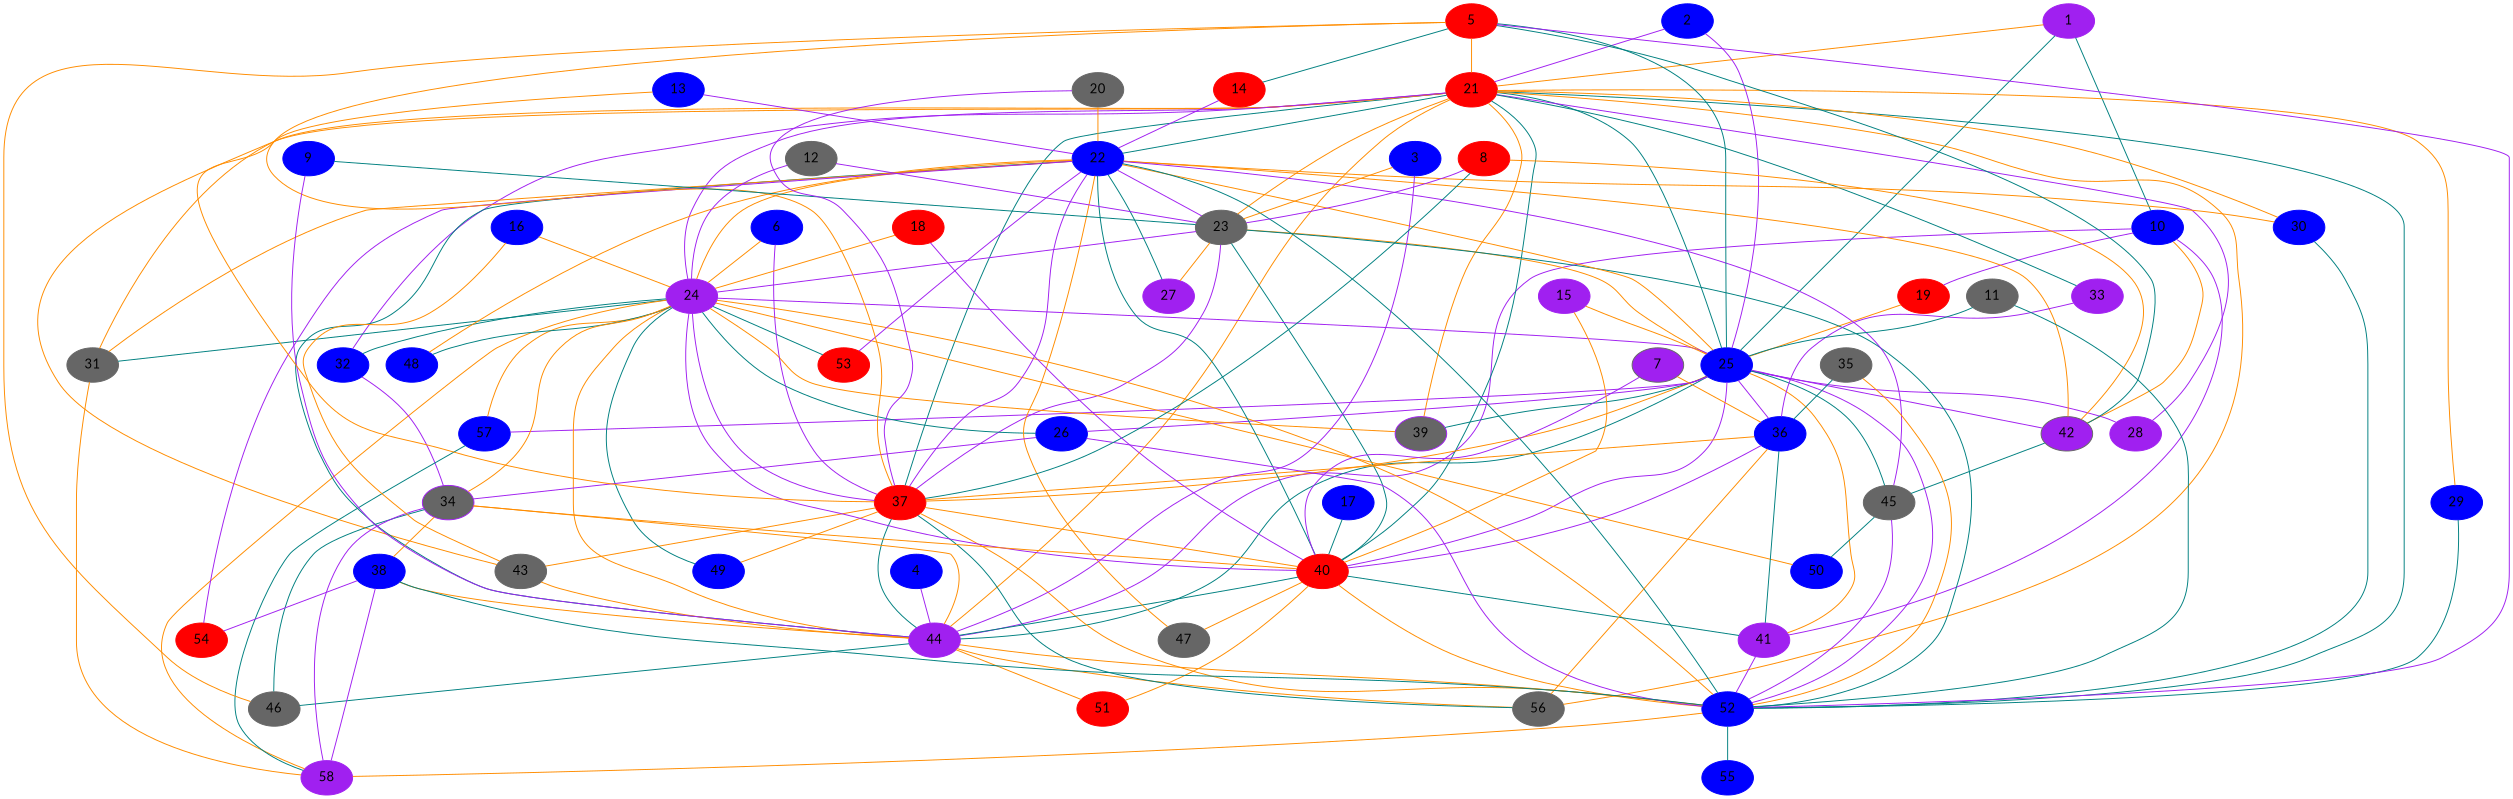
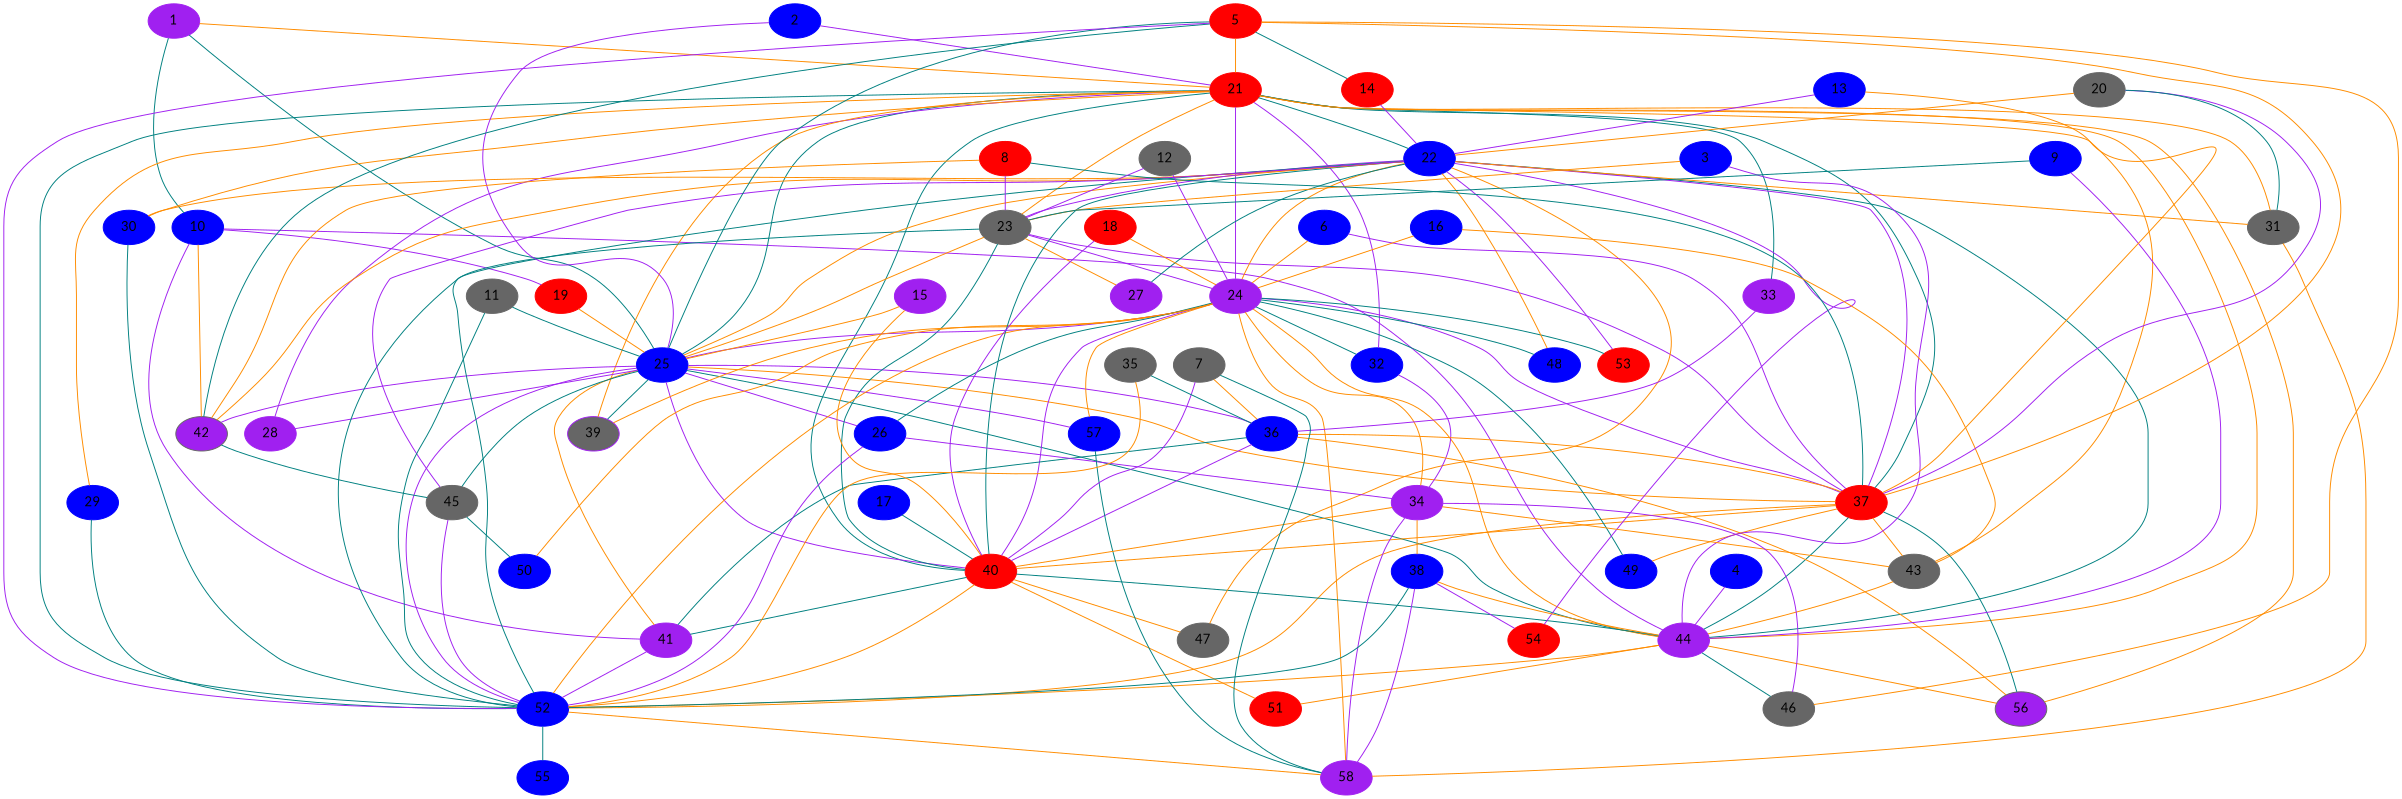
edge "24" -- "31": now "20" -- "31"
node "7": fillcolor purple -> gray40
node "34": fillcolor gray40 -> purple
edge "34" -- "44": now "34" -- "43"
edge "34" -- "46": color teal -> purple
edge "7" -- "58": added
node "56": fillcolor gray40 -> purple
